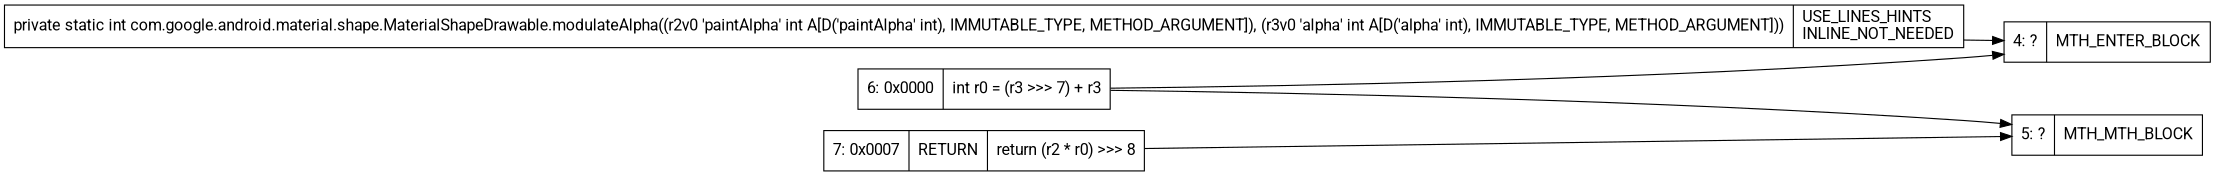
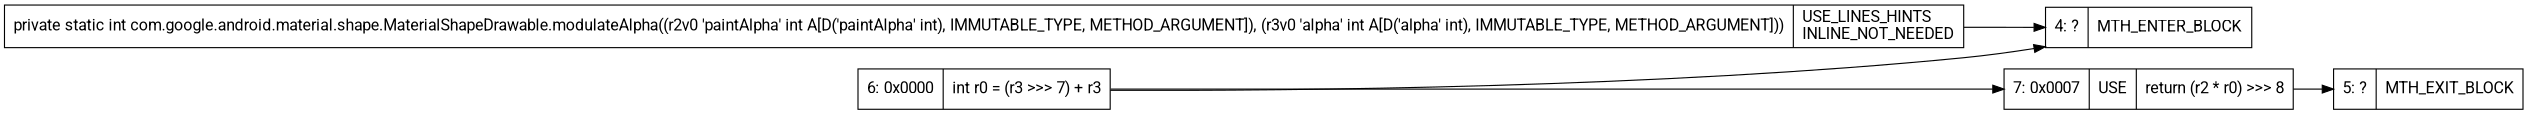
edge "6: 0x0000" -> "5: ?": now "6: 0x0000" -> "7: 0x0007"
node "5: ?": text "MTH_MTH_BLOCK" -> "MTH_EXIT_BLOCK"
node "7: 0x0007": text "RETURN" -> "USE"
